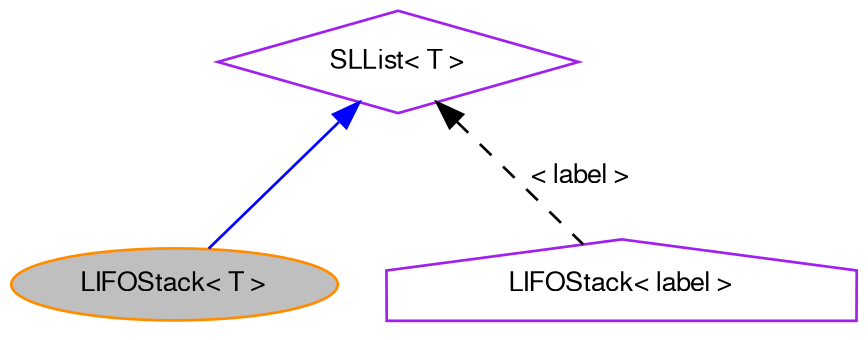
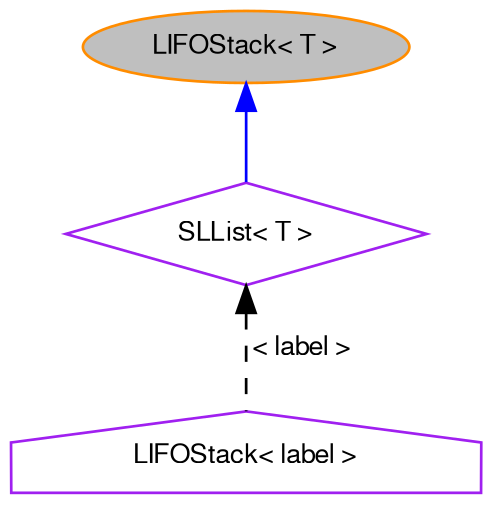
edge "LIFOStack< T >" -> "SLList< T >": reversed
